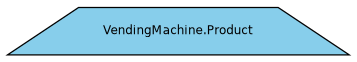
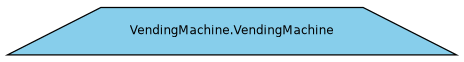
node "VendingMachine.Product": label "VendingMachine.Product" -> "VendingMachine.VendingMachine"
